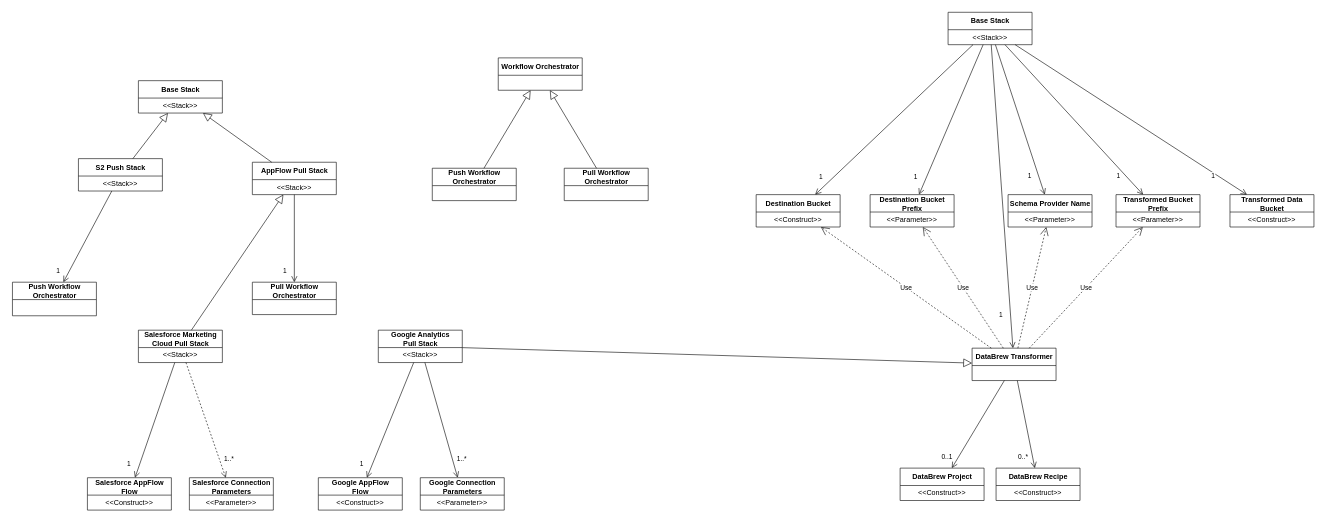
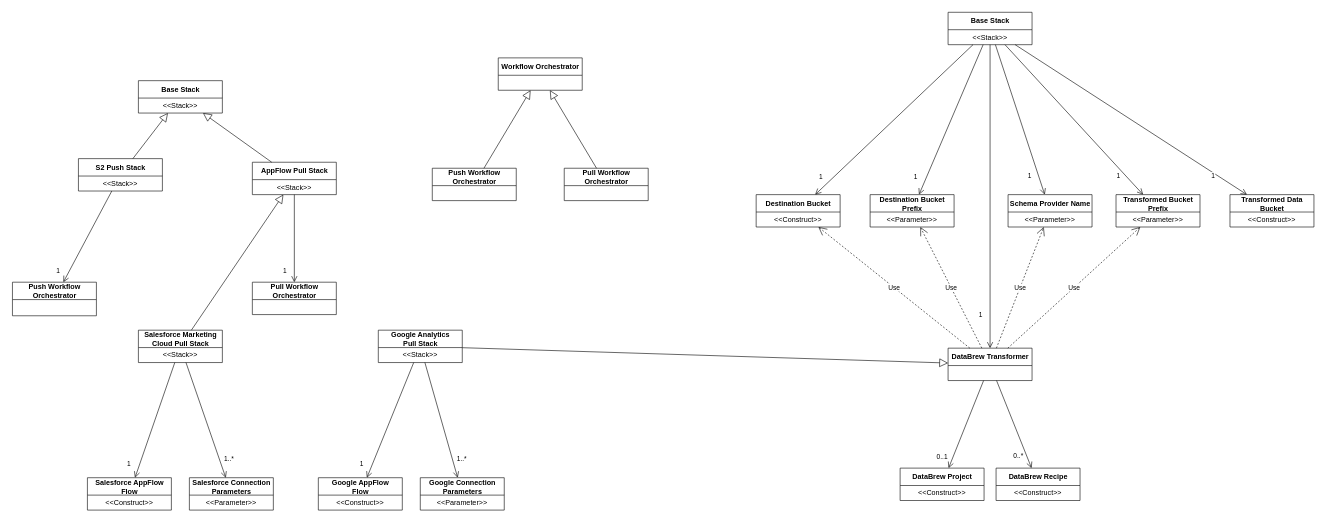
node "DataBrew Transformer": moved (1014, 365) -> (990, 365)
edge "Salesforce Marketing Cloud Pull Stack" -> "Salesforce Connection Parameters": style dashed -> solid
